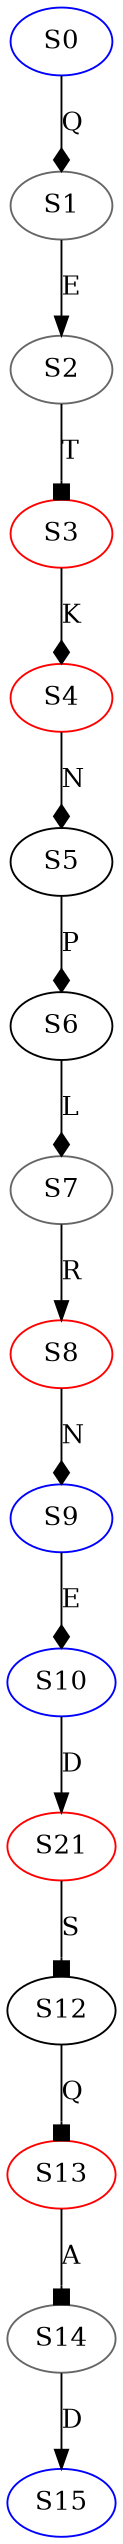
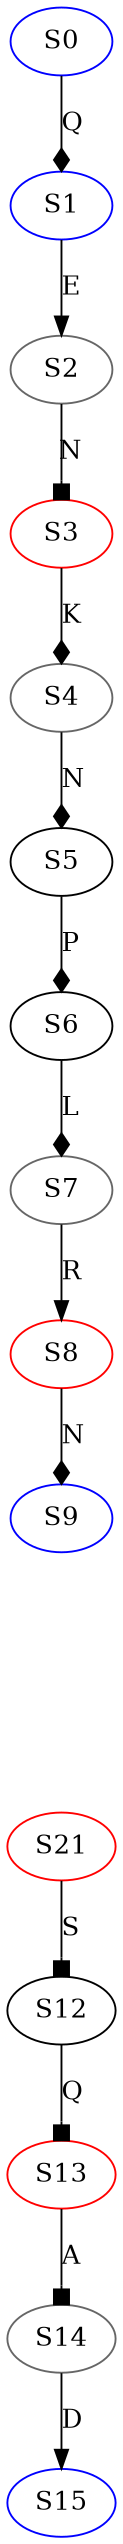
node "S1": color gray40 -> blue
edge "S2" -> "S3": label "T" -> "N"
node "S4": color red -> gray40
node "S10": removed
